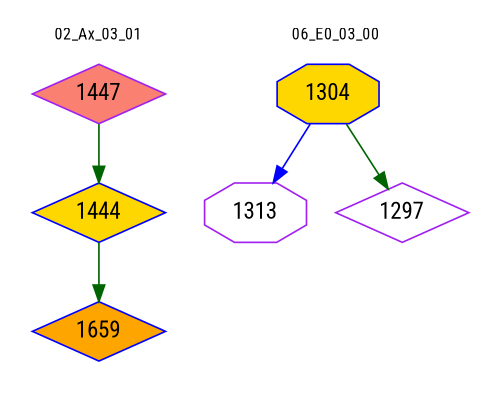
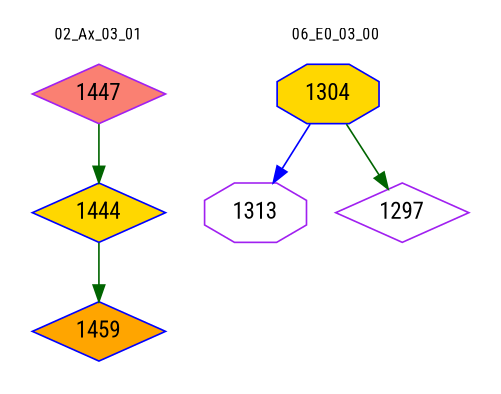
node "1659": label "1659" -> "1459"
